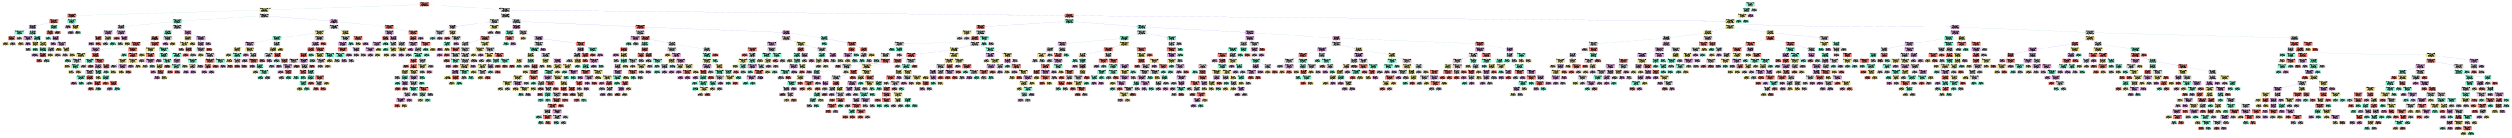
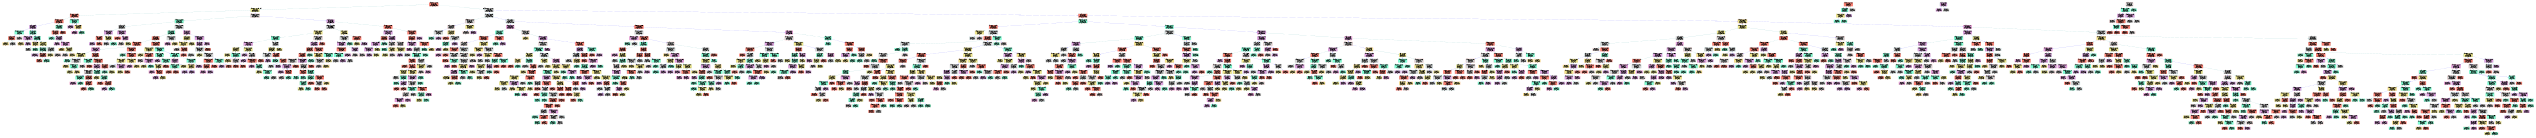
node "hematokrit <= 0.761 gini = 0.5 samples = 8 value = [4, 4]": fillcolor aquamarine -> salmon
node "hbver <= 0.472 gini = 0.105 samples = 36 value = [2, 34]": fillcolor khaki -> aquamarine
node "gini = 0.0 samples = 222 value = [222, 0]": removed
node "hemoglobin <= 0.341 gini = 0.5 samples = 32 value = [16, 16]": removed
node "er-cv <= 0.38 gini = 0.021 samples = 94 value = [1, 93]": fillcolor salmon -> aquamarine
